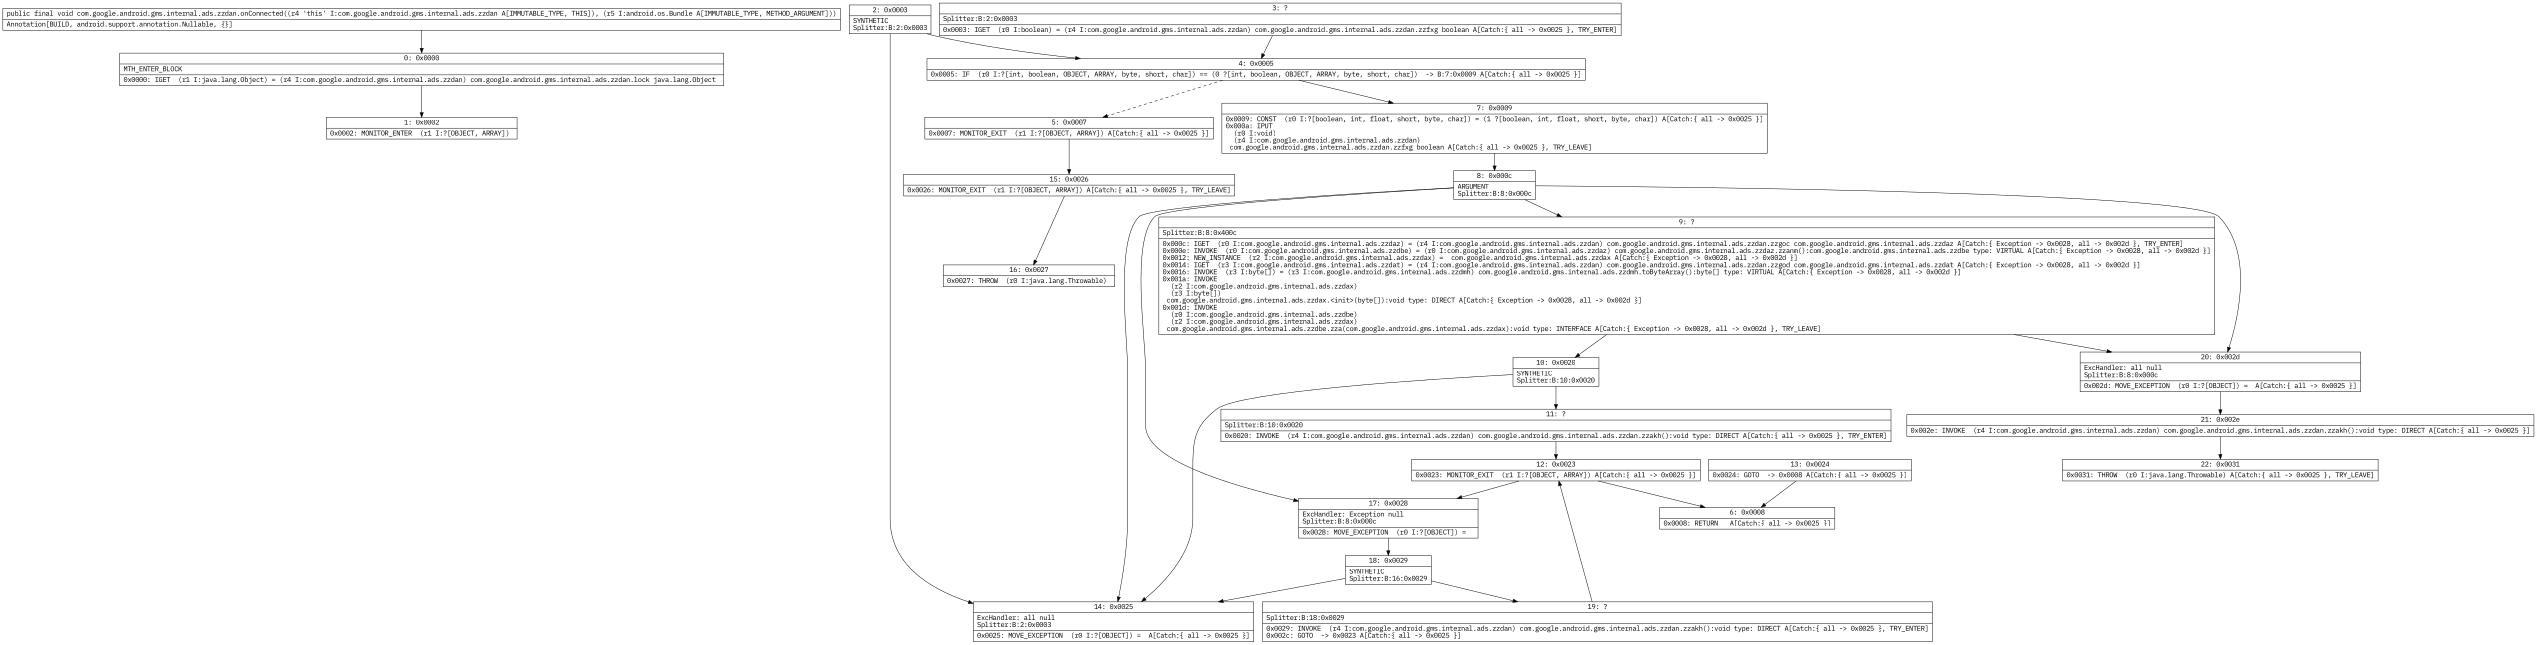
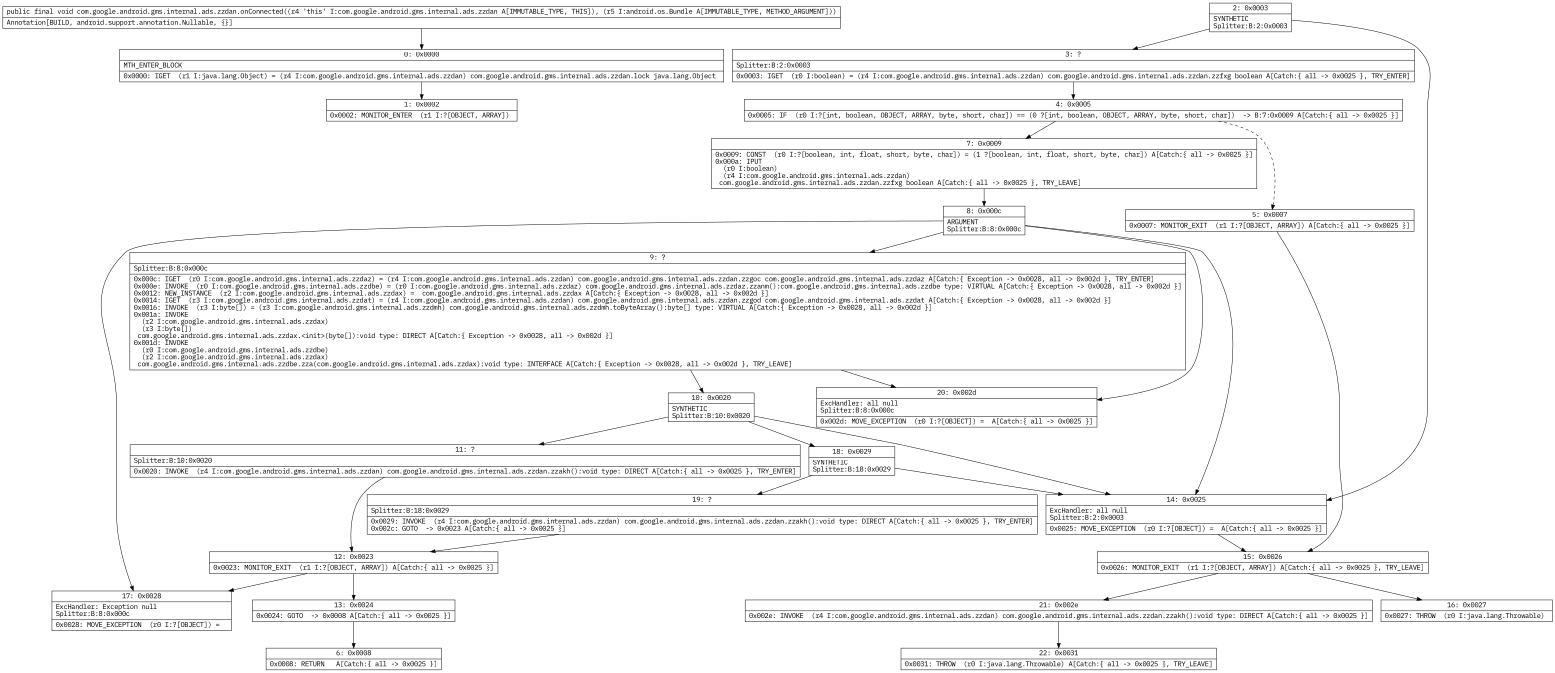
edge "2: 0x0003" -> "4: 0x0005": now "2: 0x0003" -> "3: ?"
node "7: 0x0009": text "(r0 I:void)" -> "(r0 I:boolean)"
node "9: ?": text "Splitter:B:8:0x400c" -> "Splitter:B:8:0x000c"
edge "20: 0x002d" -> "21: 0x002e": now "15: 0x0026" -> "21: 0x002e"
edge "12: 0x0023" -> "6: 0x0008": now "12: 0x0023" -> "13: 0x0024"
edge "14: 0x0025" -> "15: 0x0026": added
edge "17: 0x0028" -> "18: 0x0029": now "10: 0x0020" -> "18: 0x0029"
node "18: 0x0029": text "Splitter:B:16:0x0029" -> "Splitter:B:18:0x0029"
